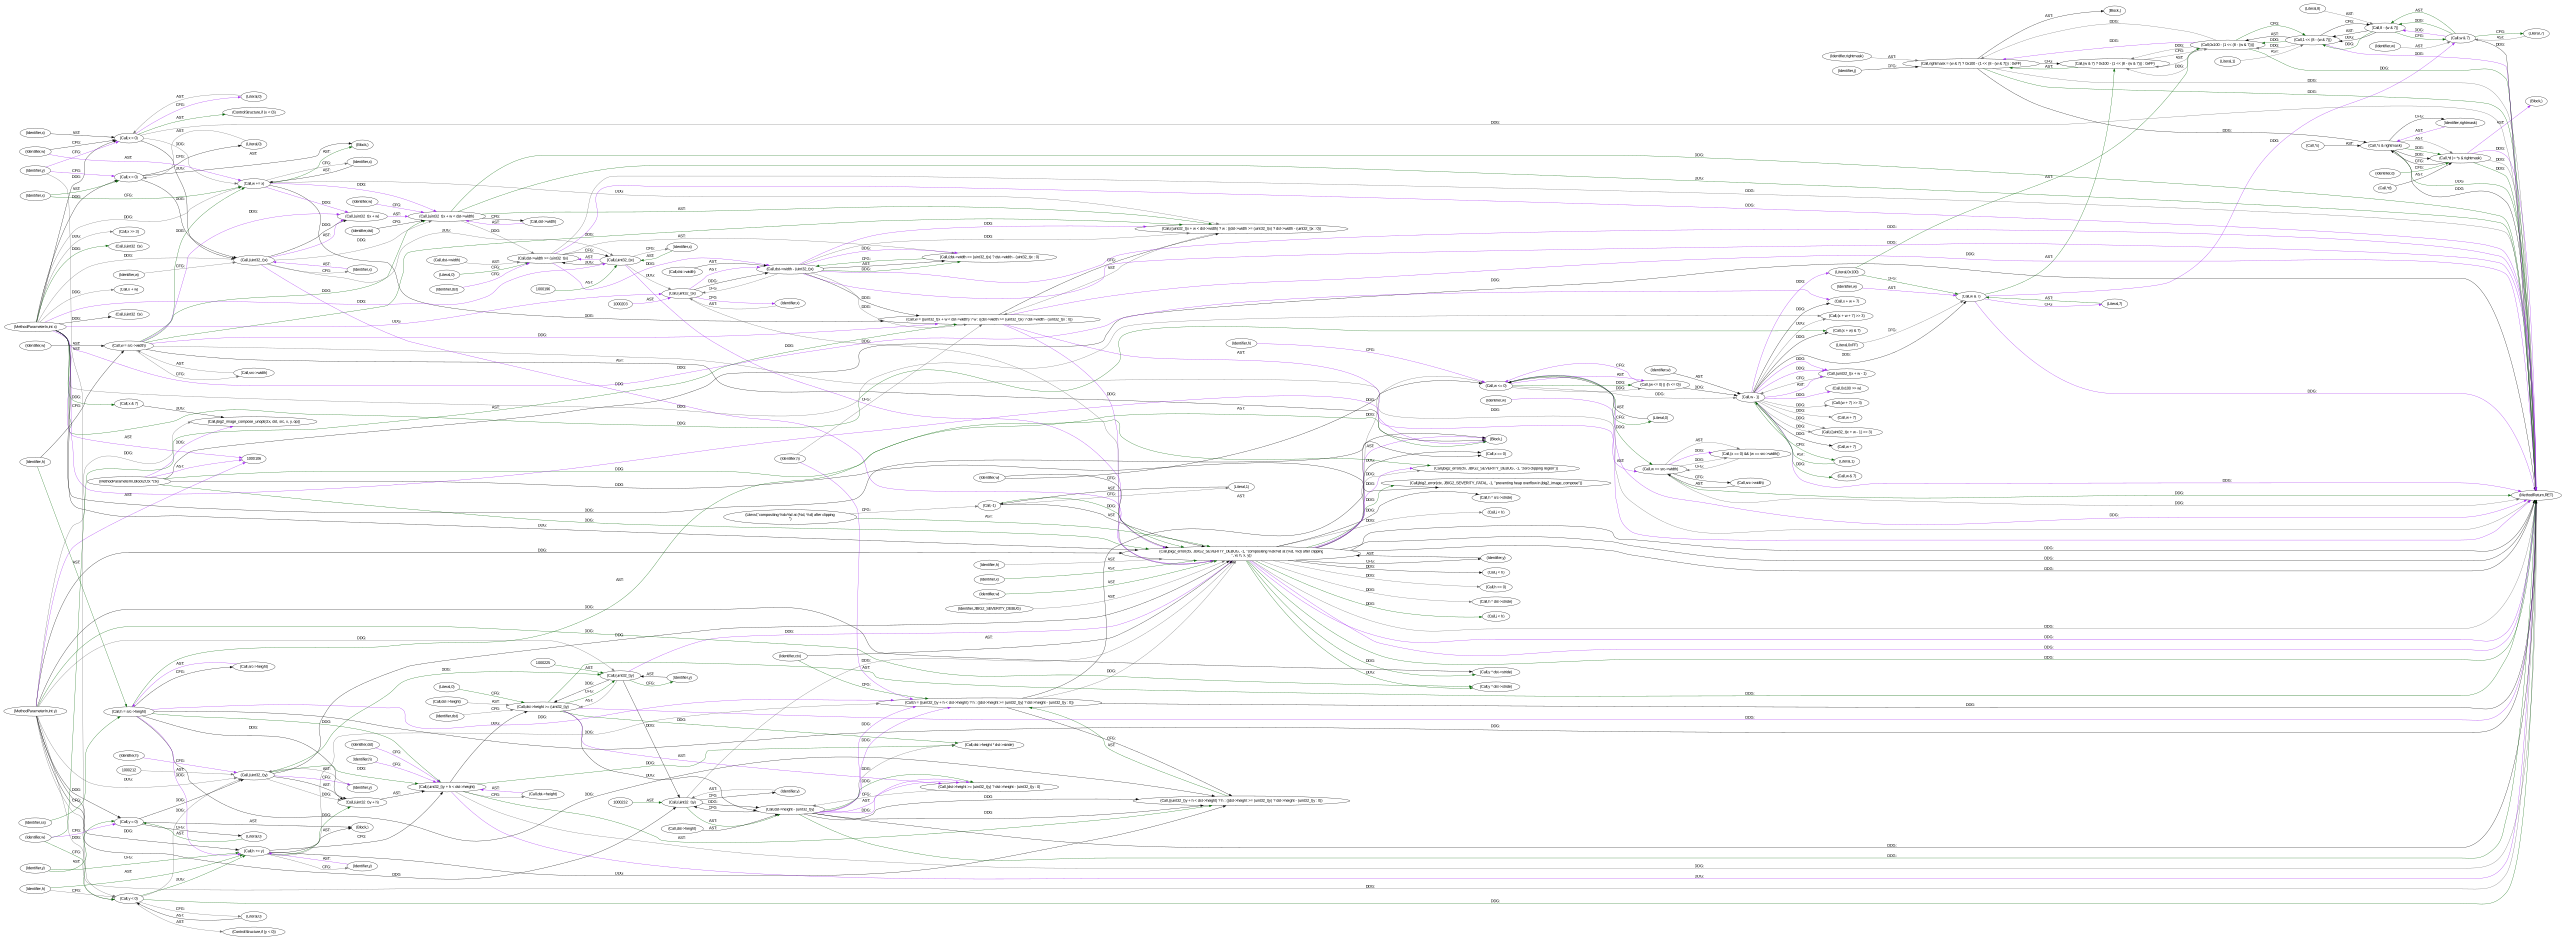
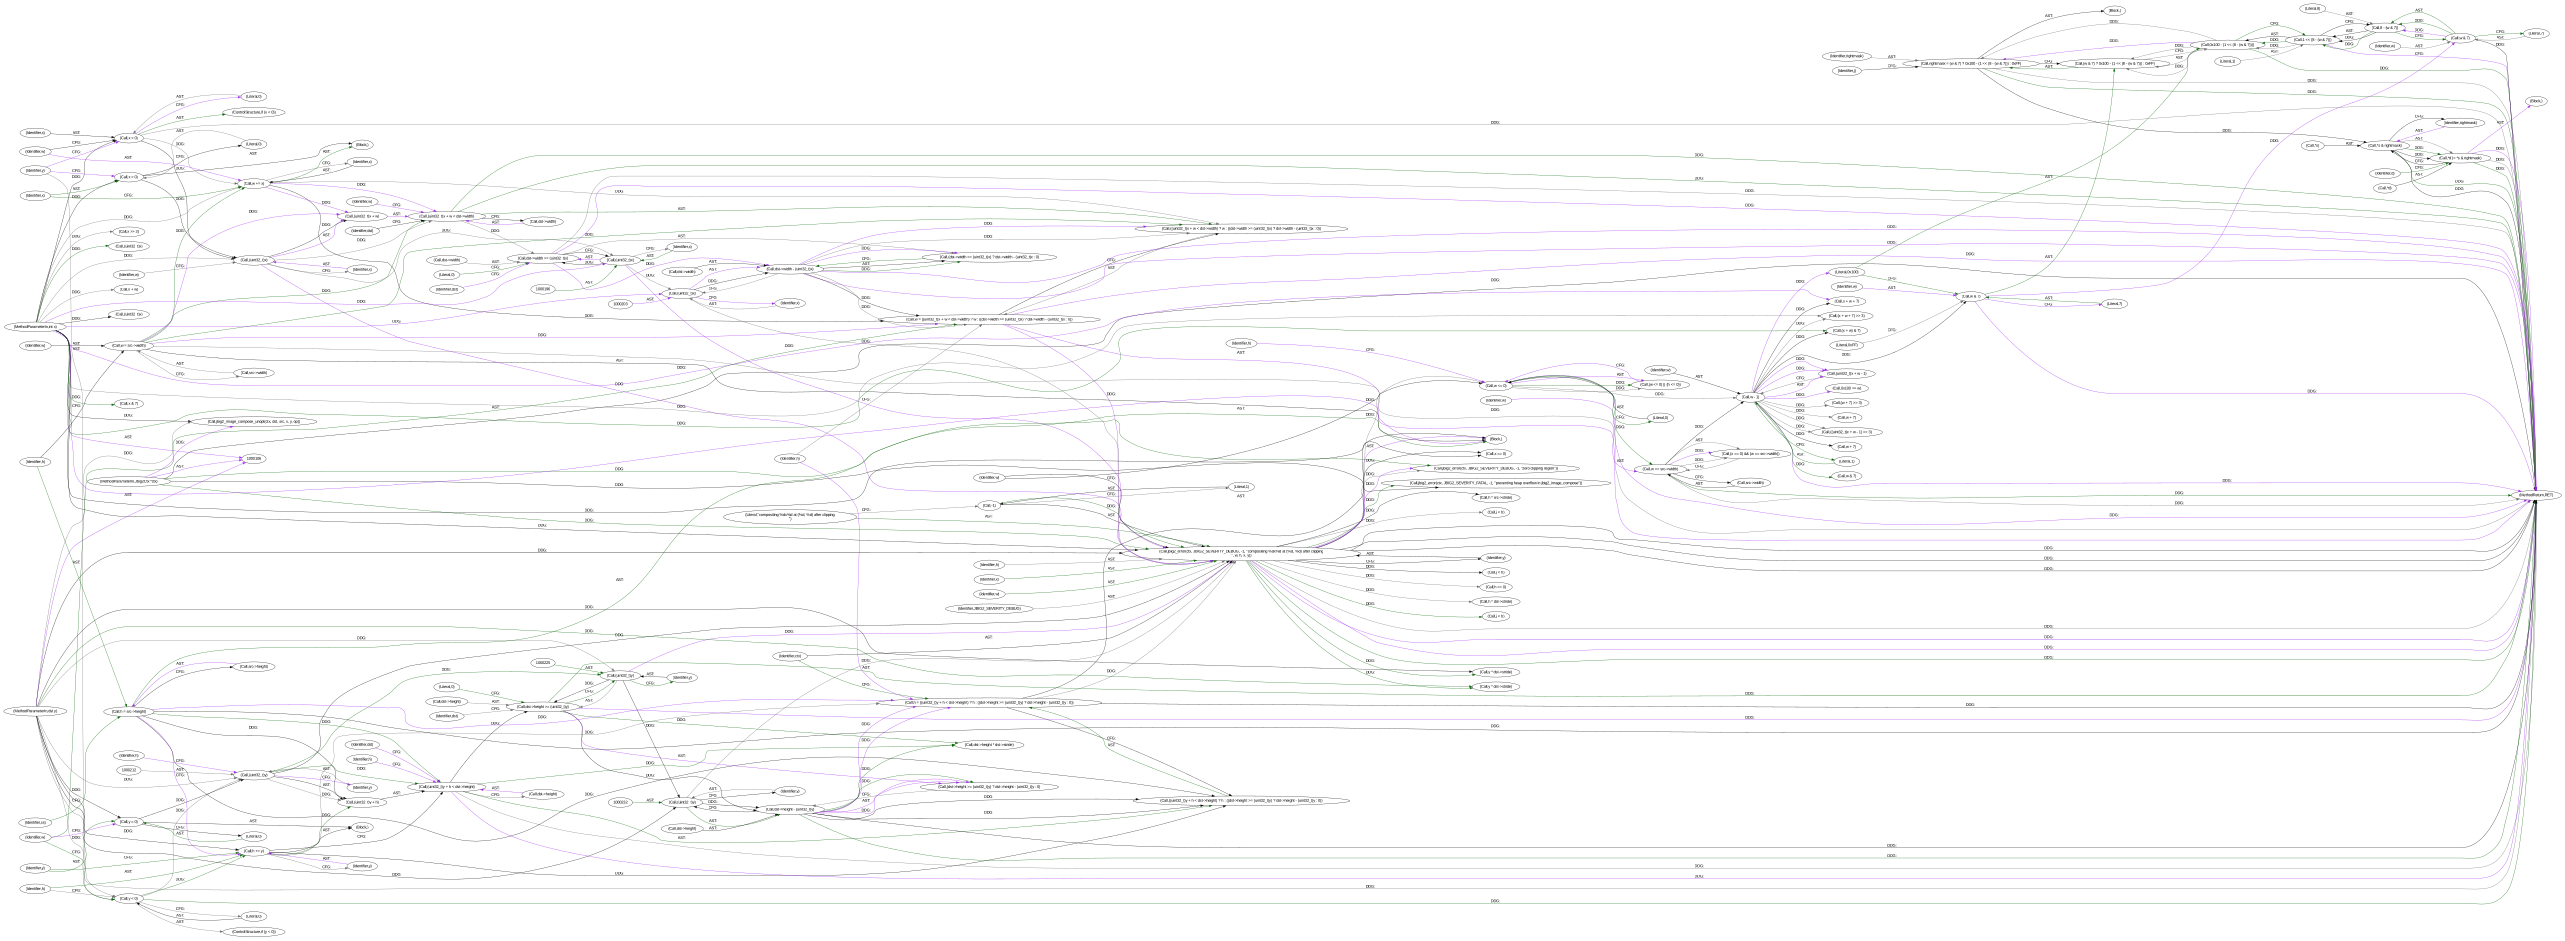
edge "(Call,1 << (8 - (w & 7)))" -> "(MethodReturn,RET)": label "DDG: " -> "CFG: "
edge "(Call,(w <= 0) || (h <= 0))" -> "(Call,w - 1)": now "(Call,w == src->width)" -> "(Call,w - 1)"
edge "(Call,x & 7)" -> "(Call,jbig2_image_compose_unopt(ctx, dst, src, x, y, op))": now "(MethodParameterIn,int x)" -> "(Call,jbig2_image_compose_unopt(ctx, dst, src, x, y, op))"
node "(MethodParameterIn,Block2Ctx *ctx)": label "(MethodParameterIn,Block2Ctx *ctx)" -> "(MethodParameterIn,Jbig2Ctx *ctx)"
node "(MethodParameterIn,int y)": label "(MethodParameterIn,int y)" -> "(MethodParameterIn,dst y)"
edge "(Call,dst->height - (uint32_t)y)" -> "(Call,dst->height * dst->stride)": color gray40 -> darkgreen
edge "(Call,h = src->height)" -> "(Call,h += y)": label "DDG: " -> "CFG: "
